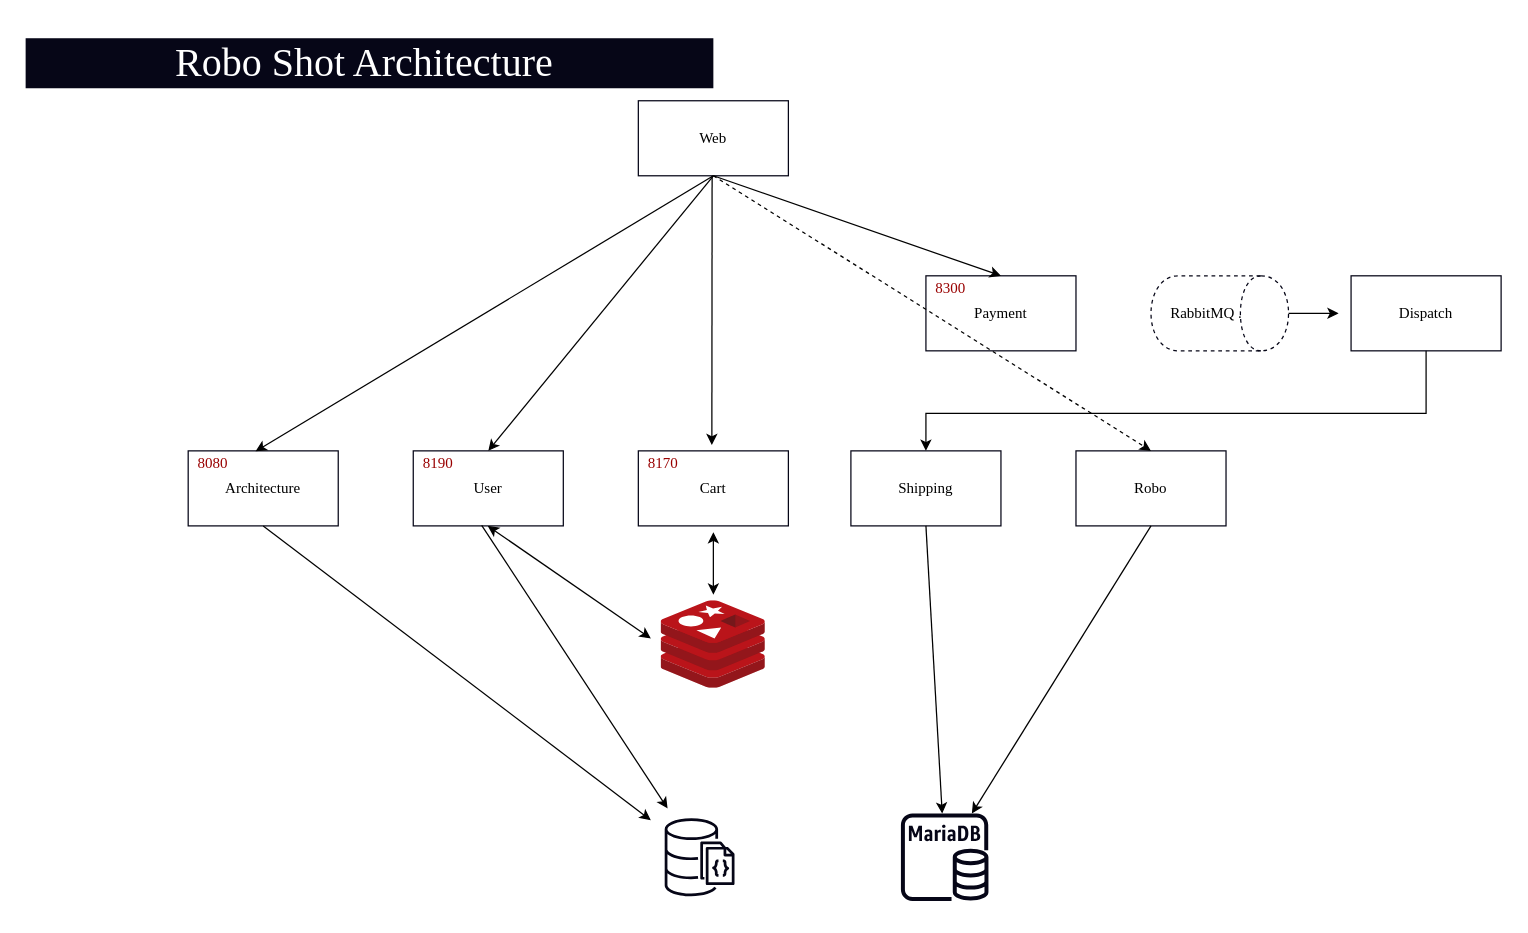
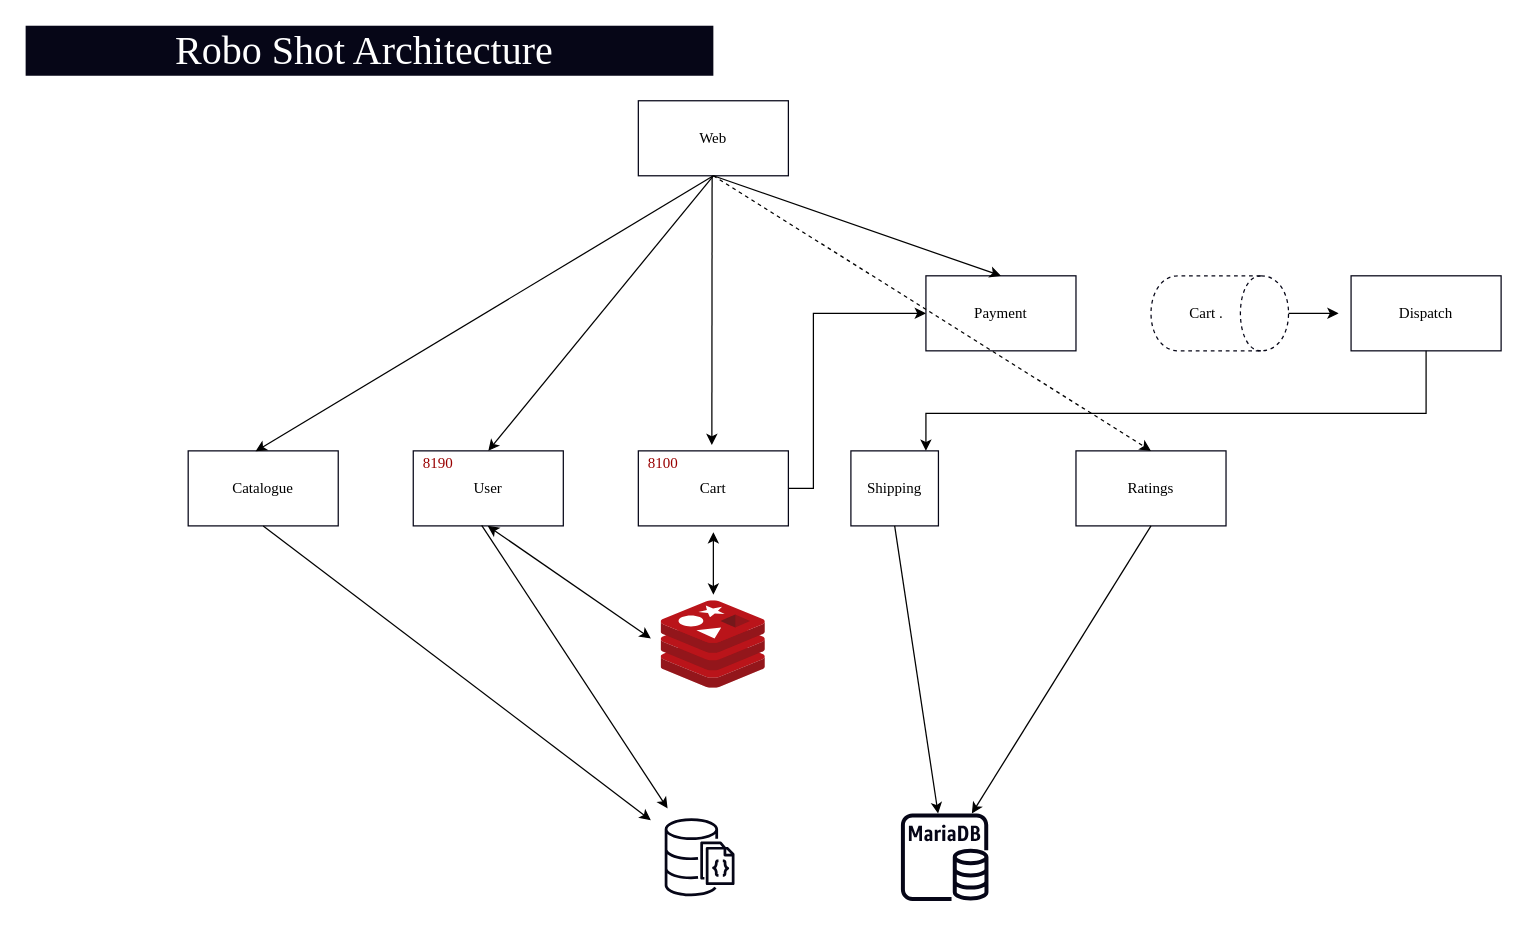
node "Robo Shot Architecture": moved (369, 63) -> (369, 51)
node "8300": removed
node "RabbitMQ .": label "RabbitMQ ." -> "Cart ."
edge "Cart" -> "Payment": added
node "8080": removed
node "8170": label "8170" -> "8100"
node "Architecture": label "Architecture" -> "Catalogue"
node "Shipping": size 150x75 -> 88x75
node "Robo": label "Robo" -> "Ratings"
